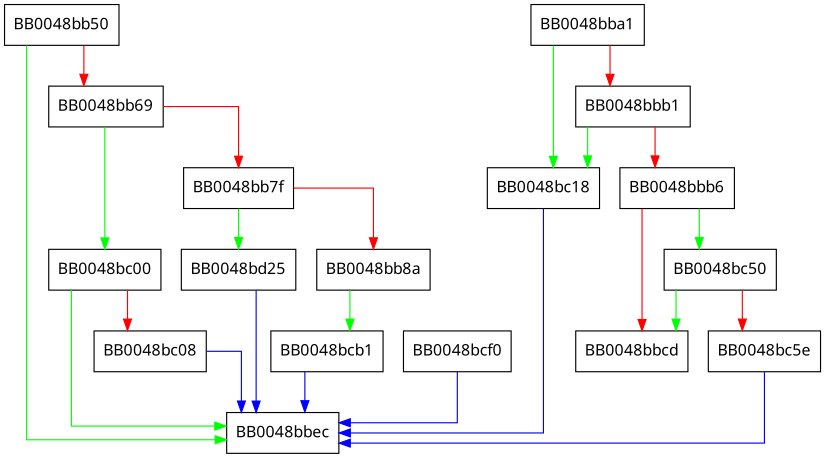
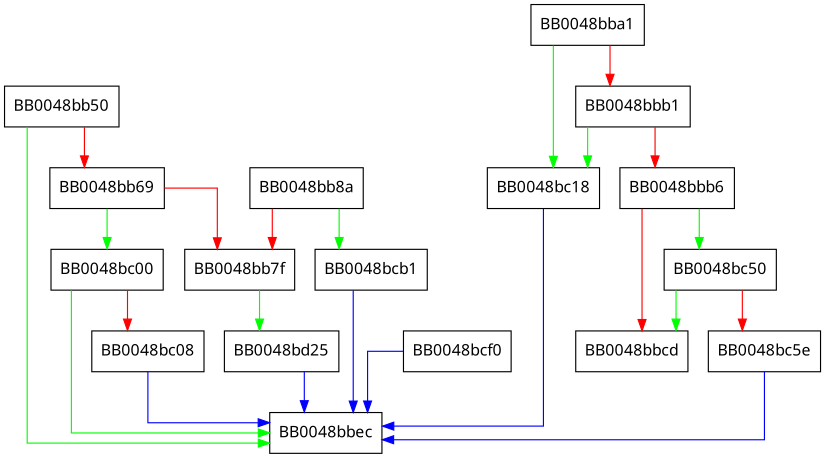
edge "BB0048bb7f" -> "BB0048bb8a": reversed
